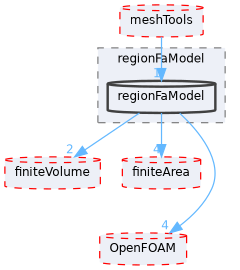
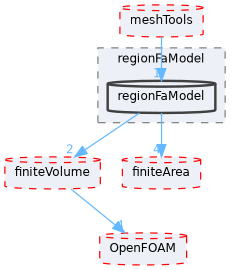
edge "regionFaModel" -> "OpenFOAM": now "finiteVolume" -> "OpenFOAM"
